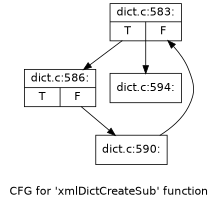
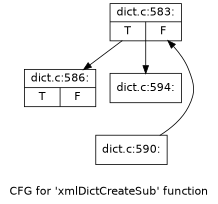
edge "dict.c:586:" -> "dict.c:590:": removed
